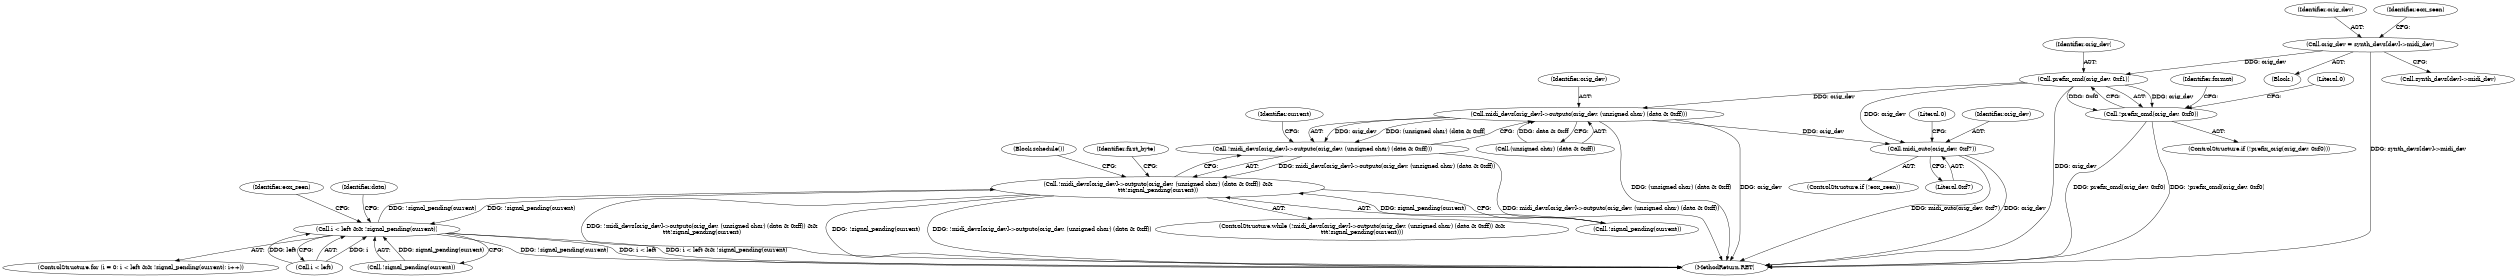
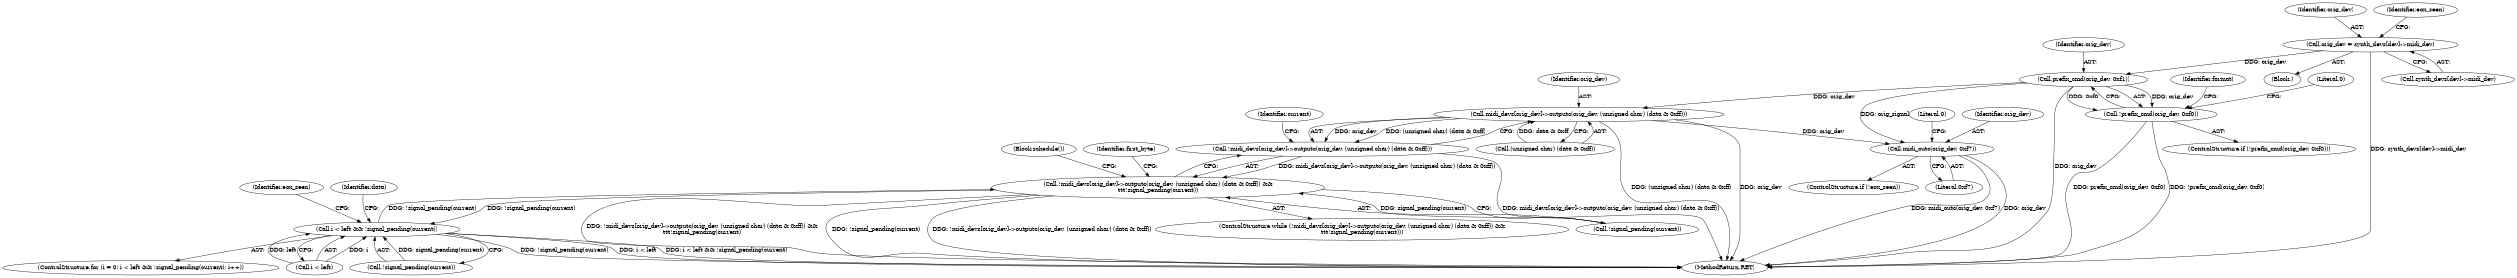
edge "(Call,synth_devs[dev]->midi_dev)" -> "(Call,orig_dev = synth_devs[dev]->midi_dev)": added, label "AST:"
edge "(Call,prefix_cmd(orig_dev, 0xf1))" -> "(Call,midi_outc(orig_dev, 0xf7))": label "DDG: orig_dev" -> "DDG: orig_signal"
node "(ControlStructure,if (!prefix_orig(orig_dev, 0xf0)))": label "(ControlStructure,if (!prefix_orig(orig_dev, 0xf0)))" -> "(ControlStructure,if (!prefix_cmd(orig_dev, 0xf0)))"
